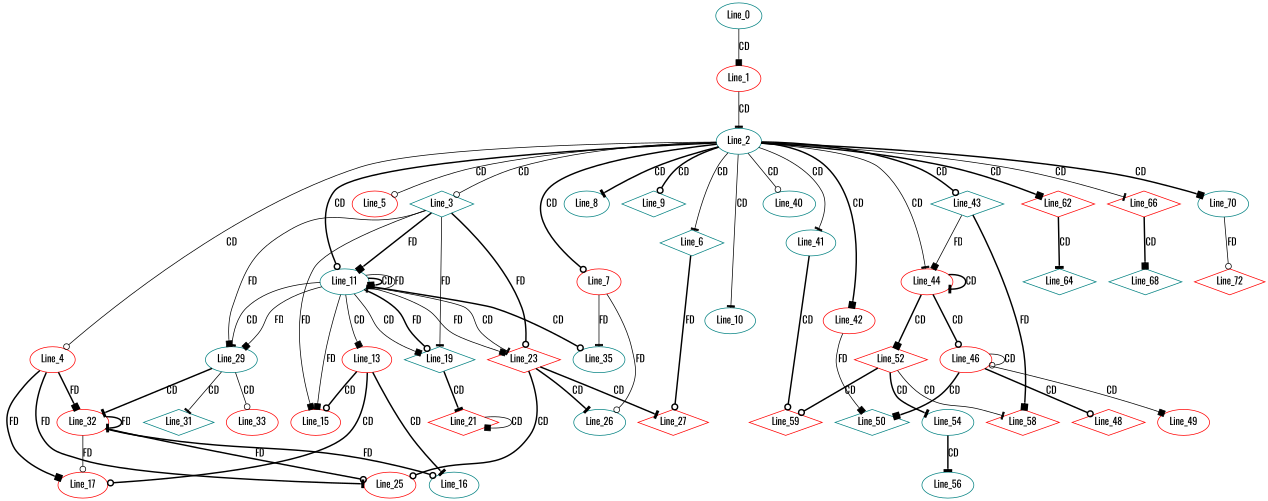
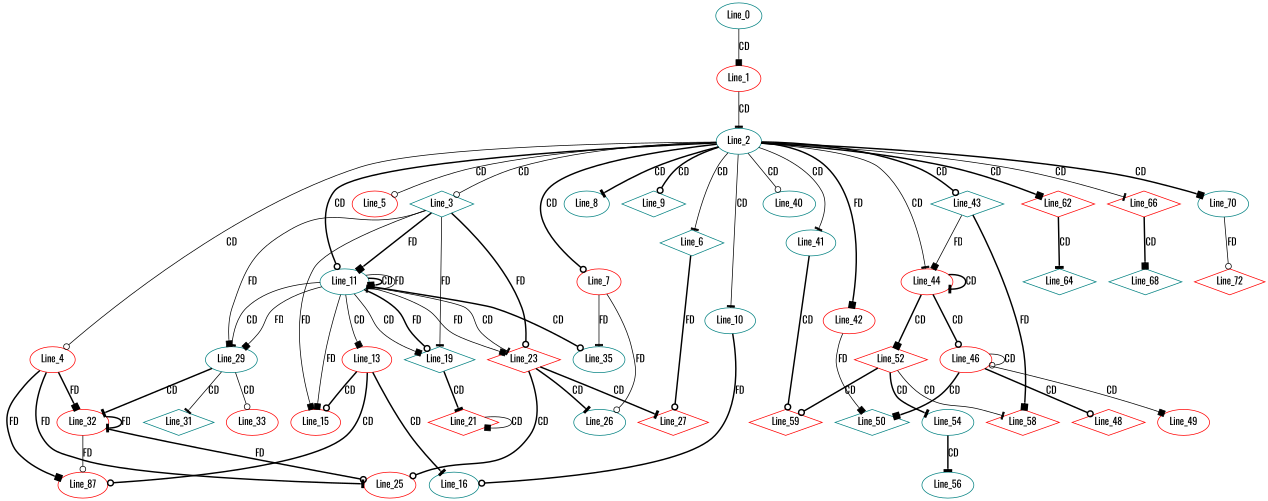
edge "Line_2" -> "Line_42": label "CD" -> "FD"
edge "Line_32" -> "Line_16": now "Line_10" -> "Line_16"
node "Line_17": label "Line_17" -> "Line_87"
